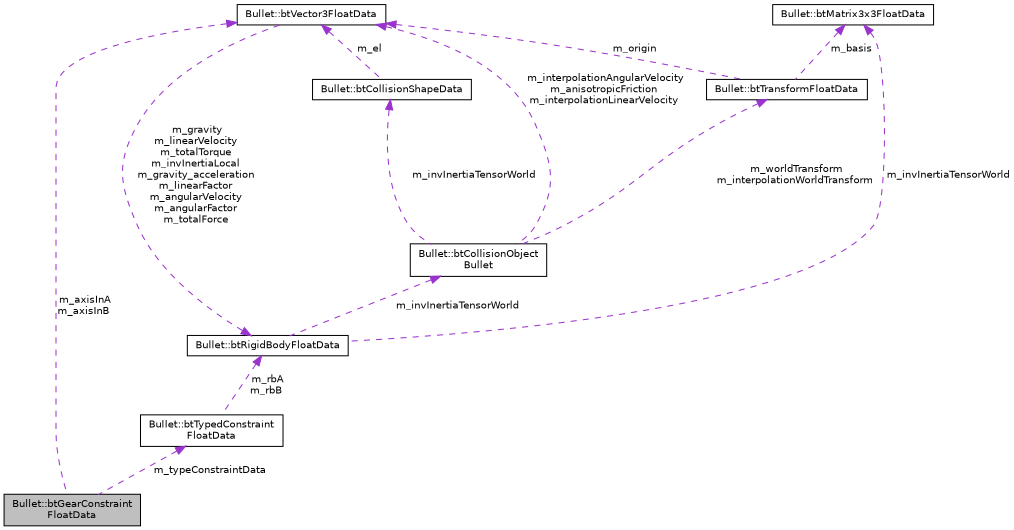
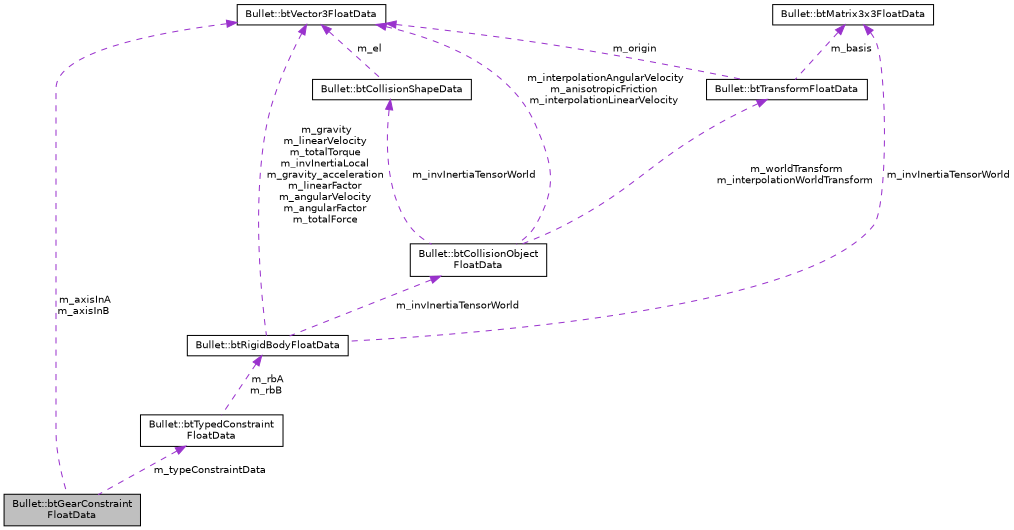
edge "Bullet::btVector3FloatData" -> "Bullet::btRigidBodyFloatData": reversed
node "Bullet::btCollisionObject Bullet": label "Bullet::btCollisionObject Bullet" -> "Bullet::btCollisionObject FloatData"
